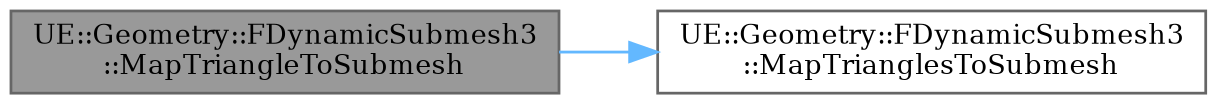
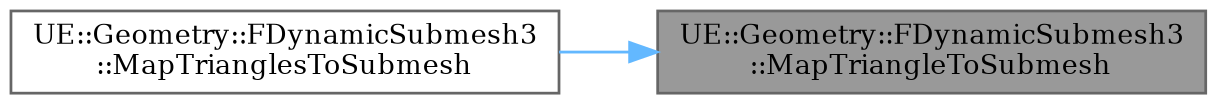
edge "UE::Geometry::FDynamicSubmesh3 ::MapTriangleToSubmesh" -> "UE::Geometry::FDynamicSubmesh3 ::MapTrianglesToSubmesh": reversed
